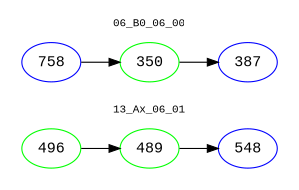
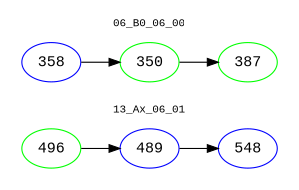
node "758": label "758" -> "358"
node "387": color blue -> green
node "489": color green -> blue
